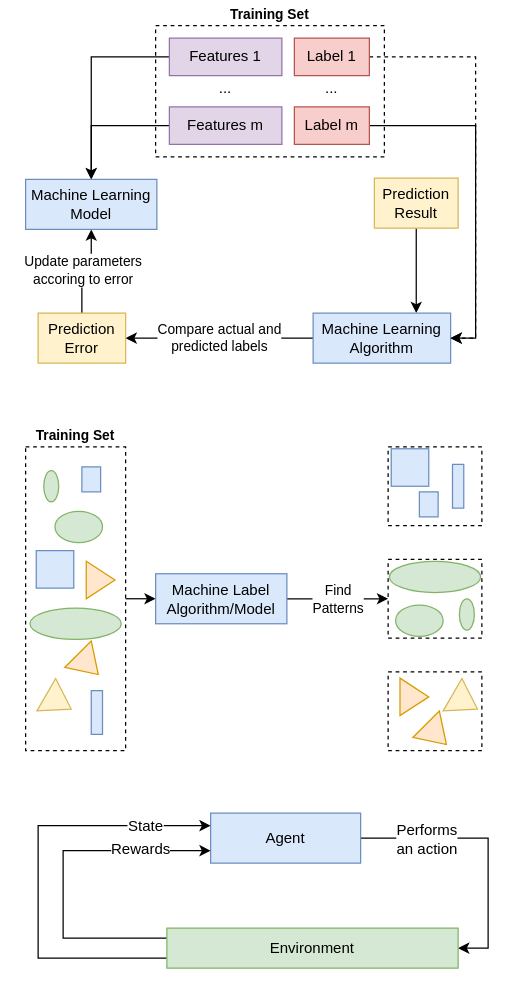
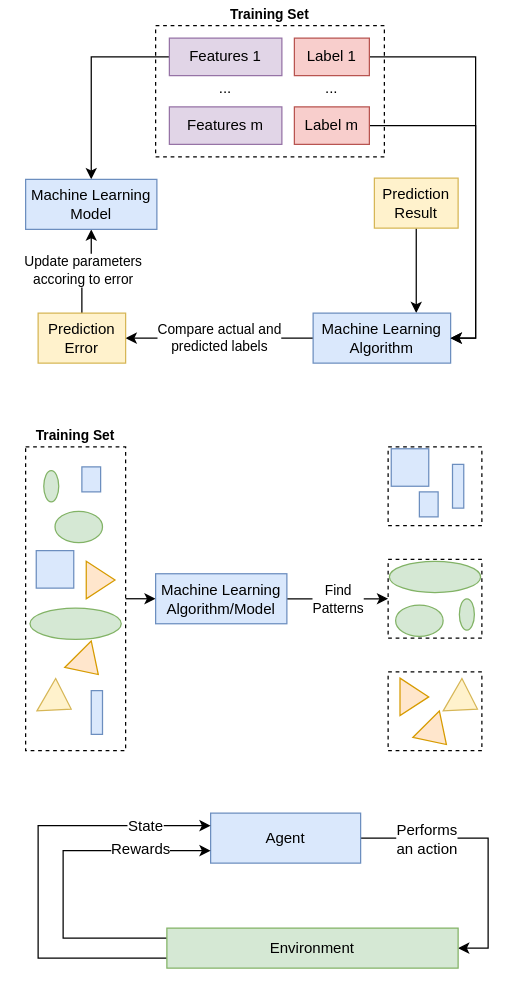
edge "Label 1" -> "Machine Learning Algorithm": style dashed -> solid
edge "Features m" -> "Machine Learning Model": removed
node "Machine Label Algorithm/Model": label "Machine Label Algorithm/Model" -> "Machine Learning Algorithm/Model"
